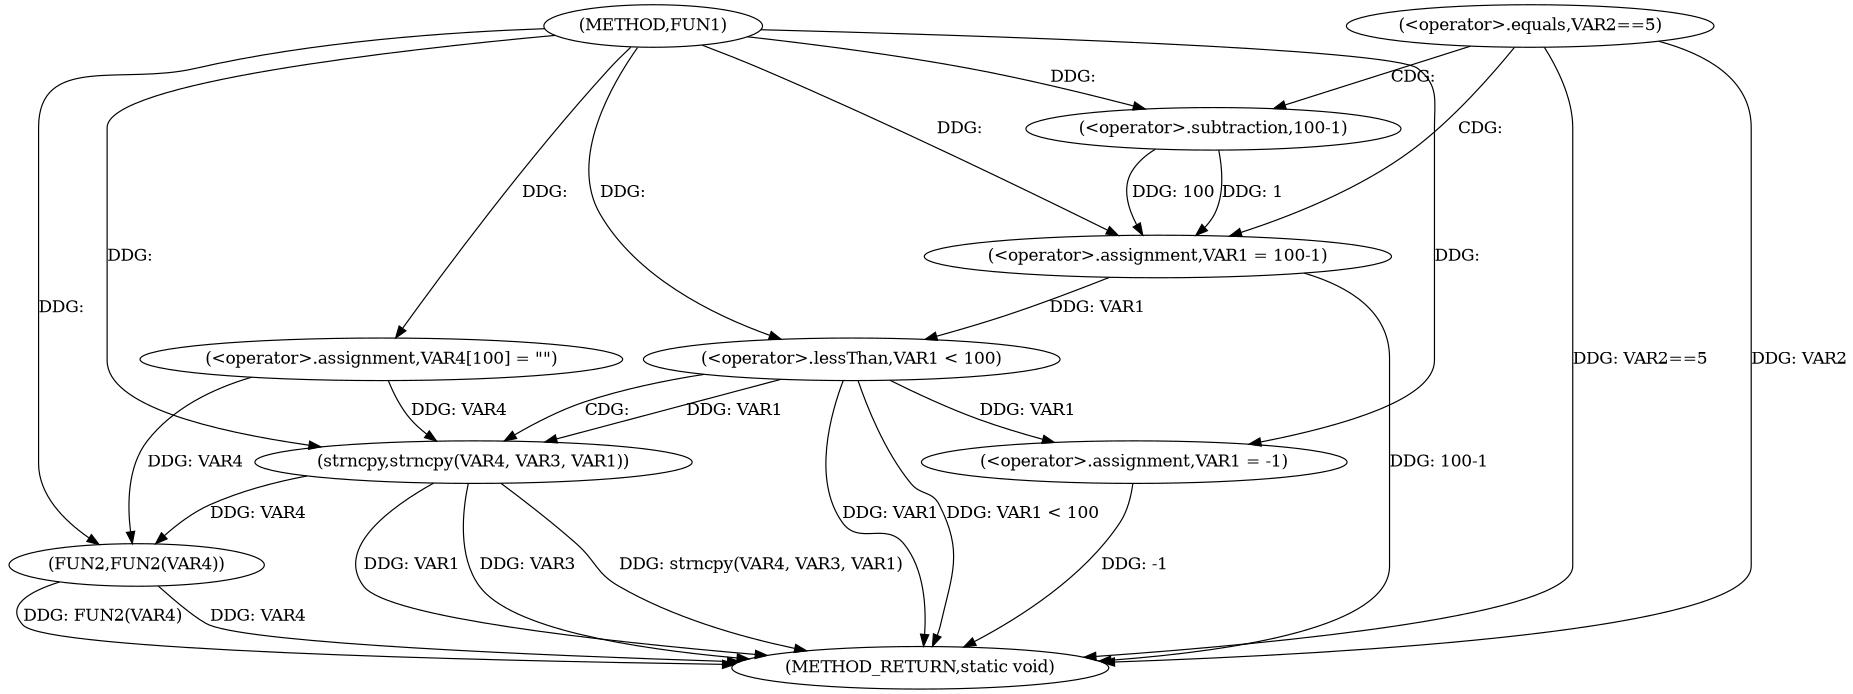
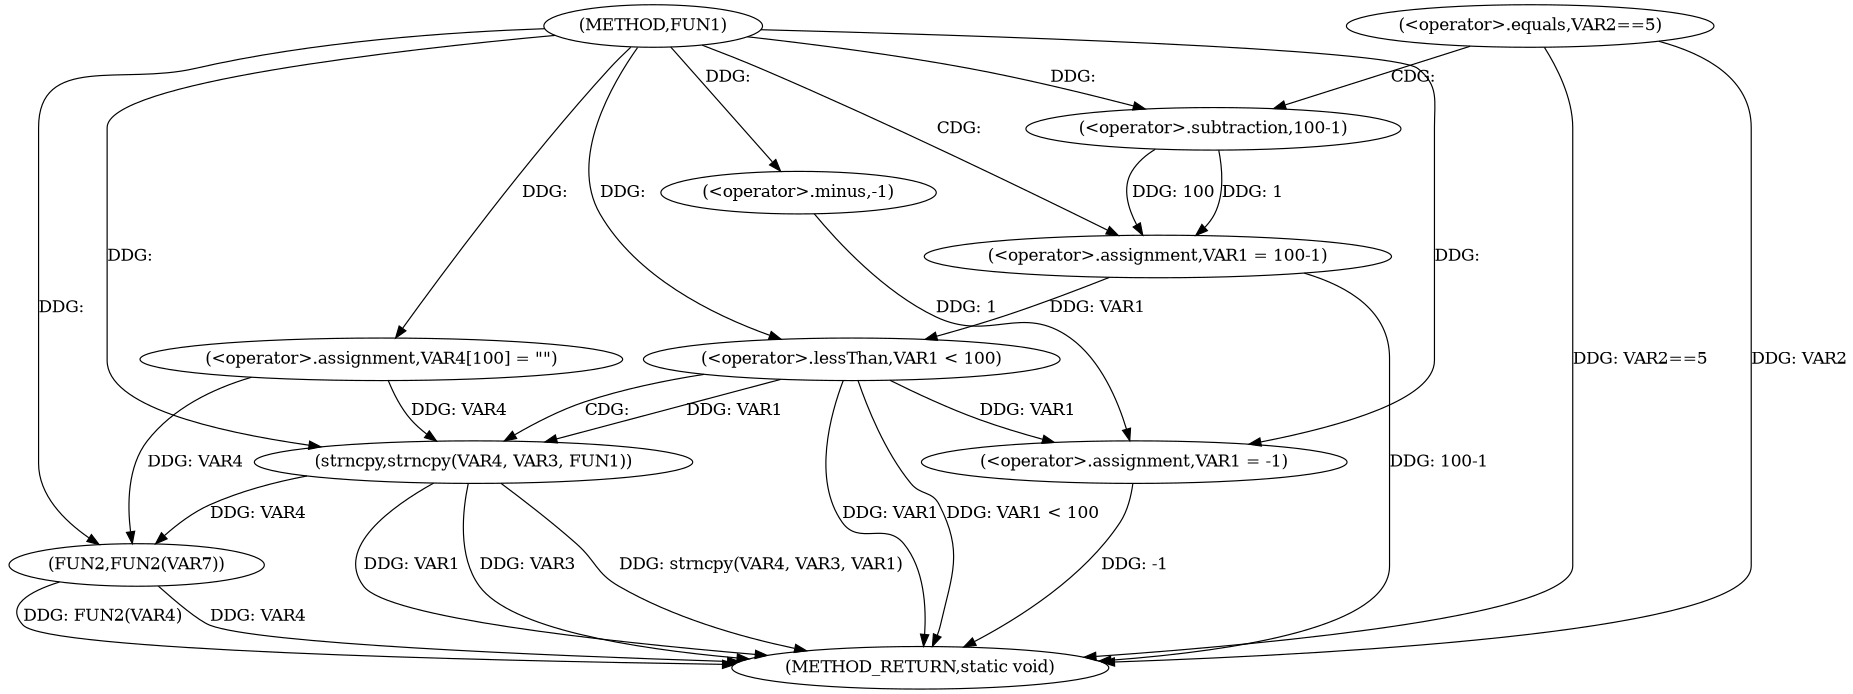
edge "(METHOD,FUN1)" -> "(<operator>.assignment,VAR1 = 100-1)": label "DDG: " -> "CDG: "
edge "(<operator>.equals,VAR2==5)" -> "(<operator>.assignment,VAR1 = 100-1)": removed, label "CDG:"
node "(<operator>.minus,-1)": added
node "(strncpy,strncpy(VAR4, VAR3, VAR1))": label "(strncpy,strncpy(VAR4, VAR3, VAR1))" -> "(strncpy,strncpy(VAR4, VAR3, FUN1))"
node "(FUN2,FUN2(VAR4))": label "(FUN2,FUN2(VAR4))" -> "(FUN2,FUN2(VAR7))"
